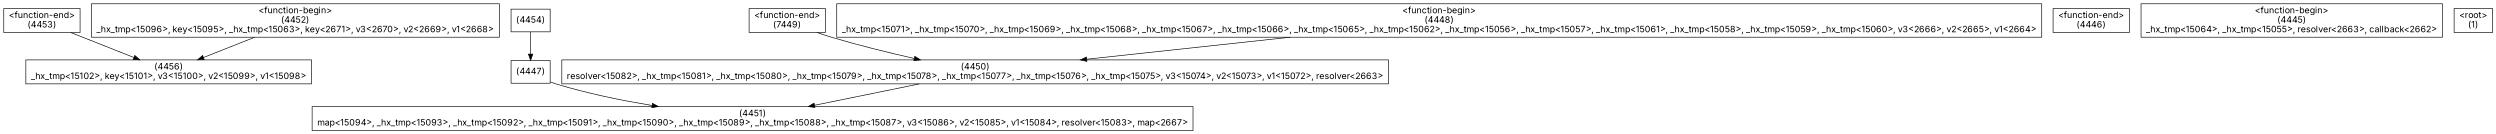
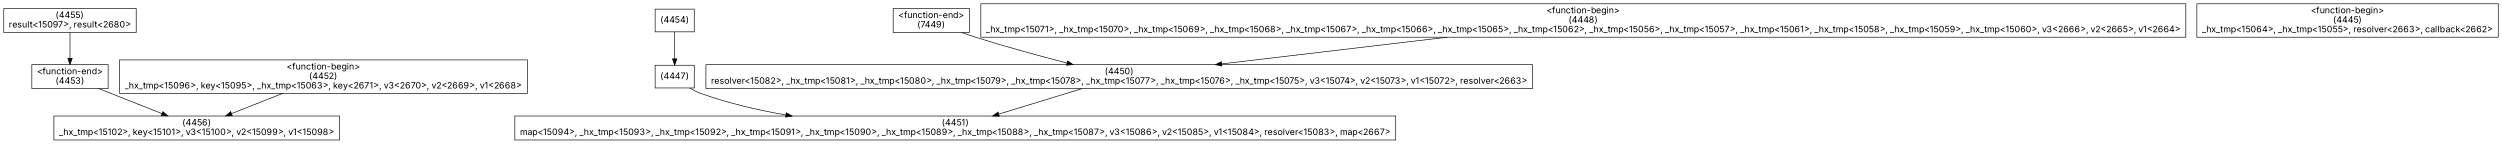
node "(4455) result<15097>, result<2680>": added
node "<function-end> (4446)": removed
node "<root> (1)": removed
